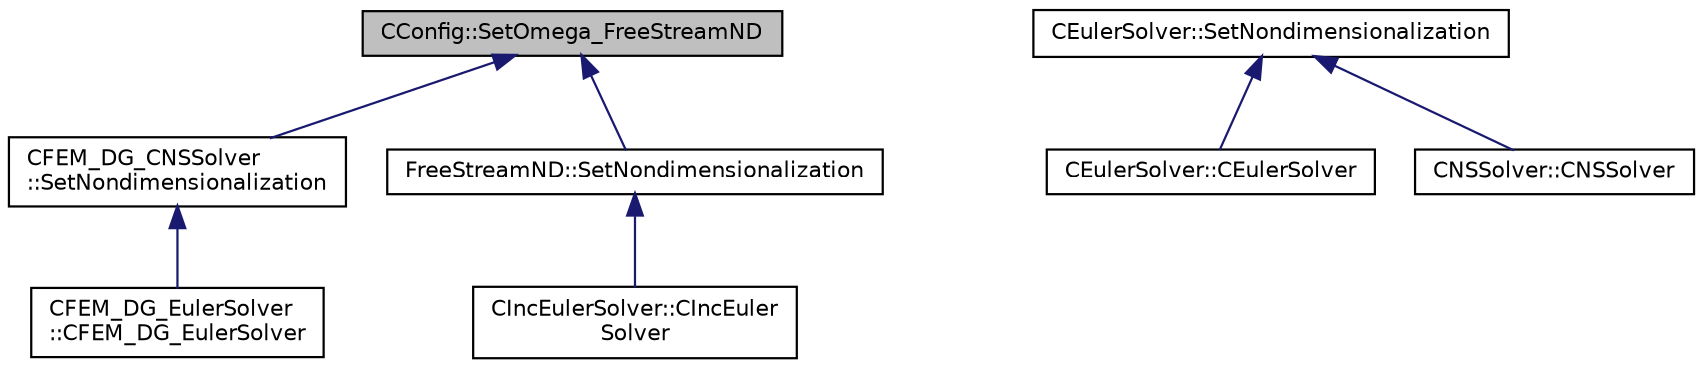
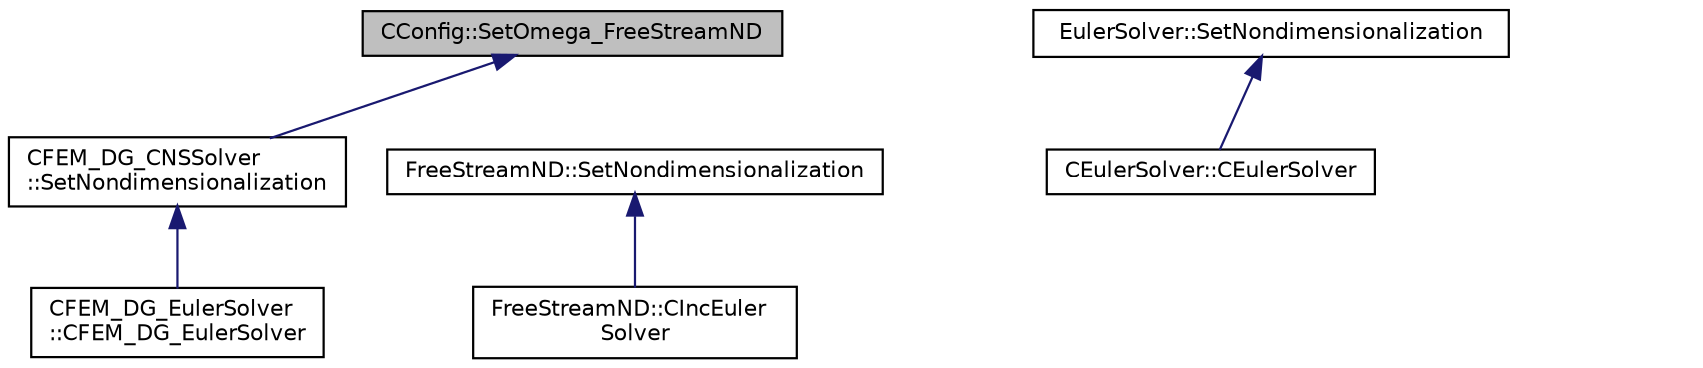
node "CEulerSolver::SetNondimensionalization": label "CEulerSolver::SetNondimensionalization" -> "EulerSolver::SetNondimensionalization"
edge "FreeStreamND::SetNondimensionalization" -> "CConfig::SetOmega_FreeStreamND": removed
node "CNSSolver::CNSSolver": removed
node "CIncEulerSolver::CIncEuler Solver": label "CIncEulerSolver::CIncEuler Solver" -> "FreeStreamND::CIncEuler Solver"
